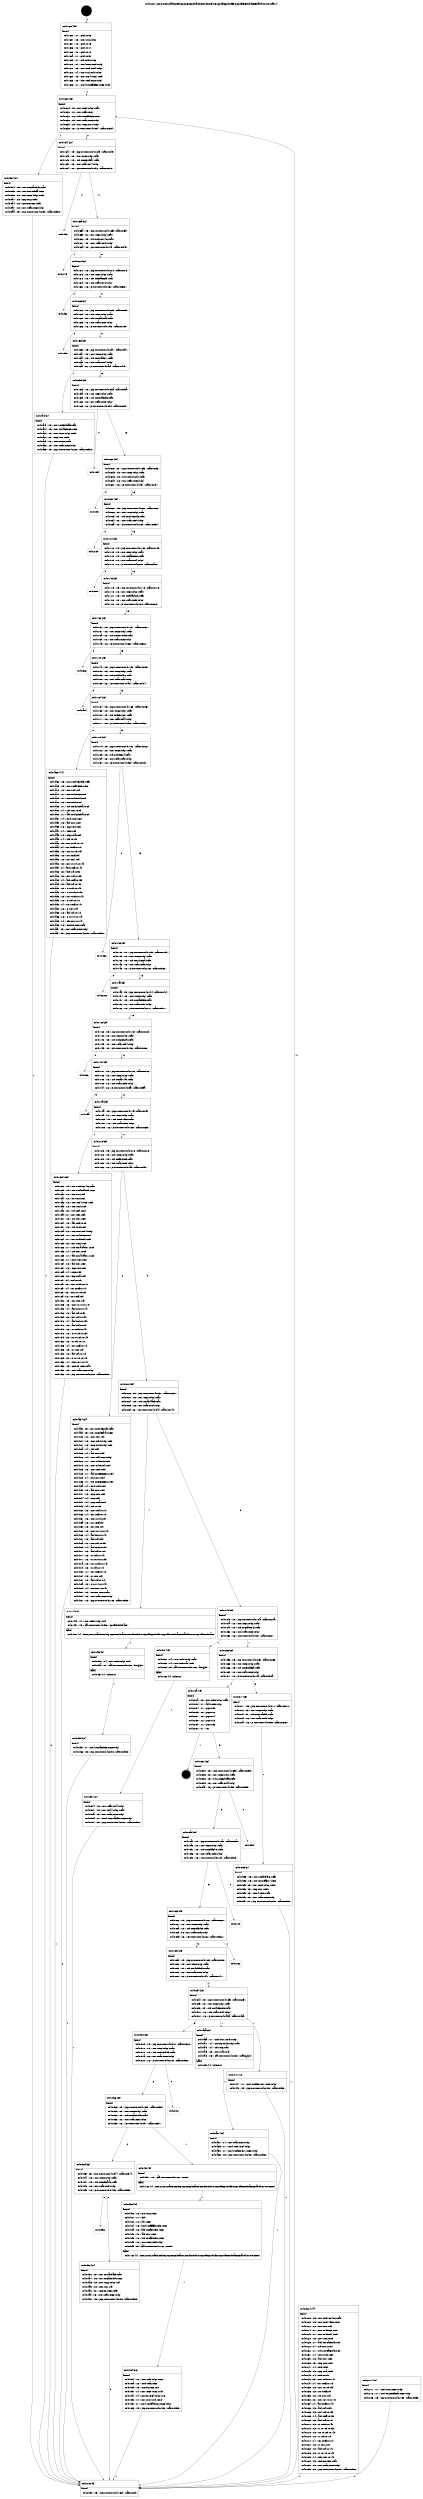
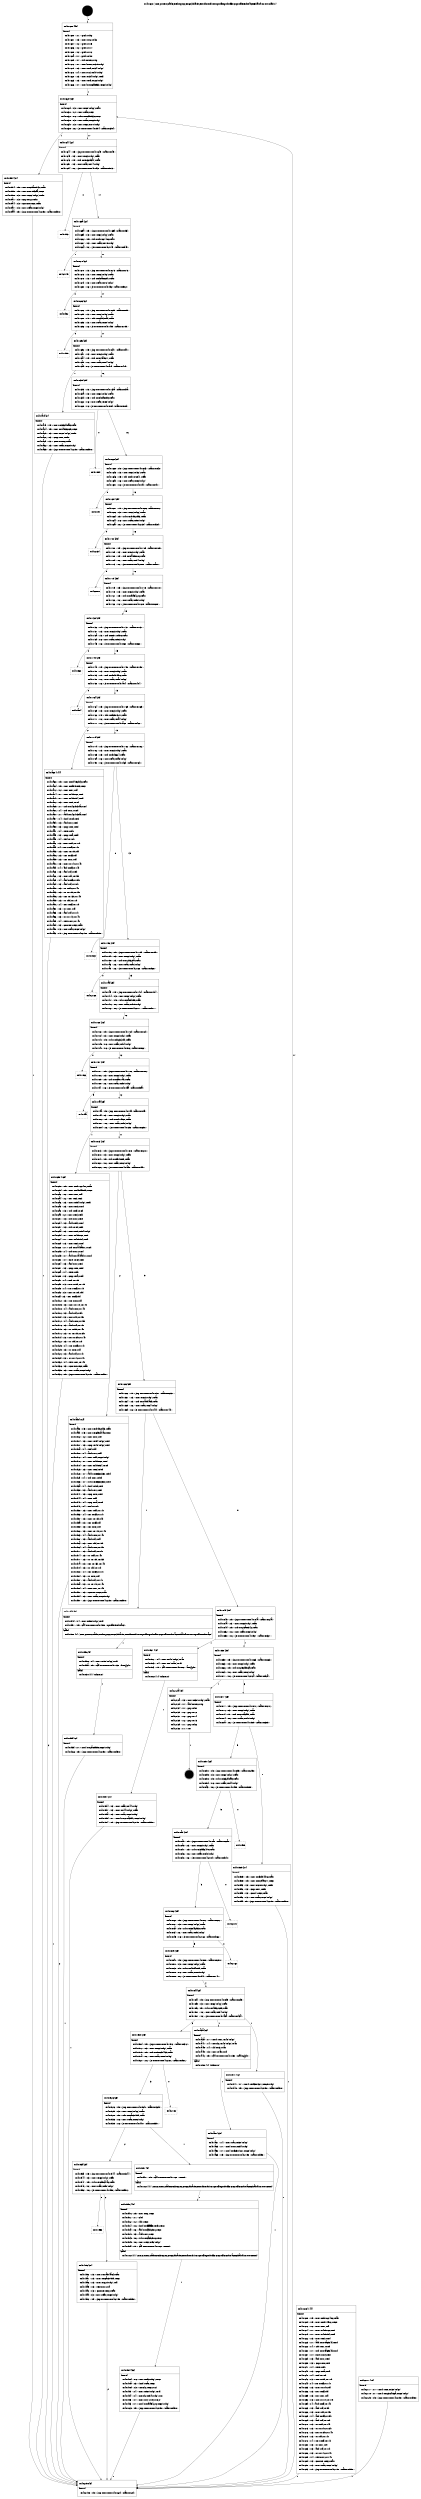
edge "0x40212a [19]" -> "0x401890 [25]": now "0x401877 [25]" -> "0x401890 [25]"
